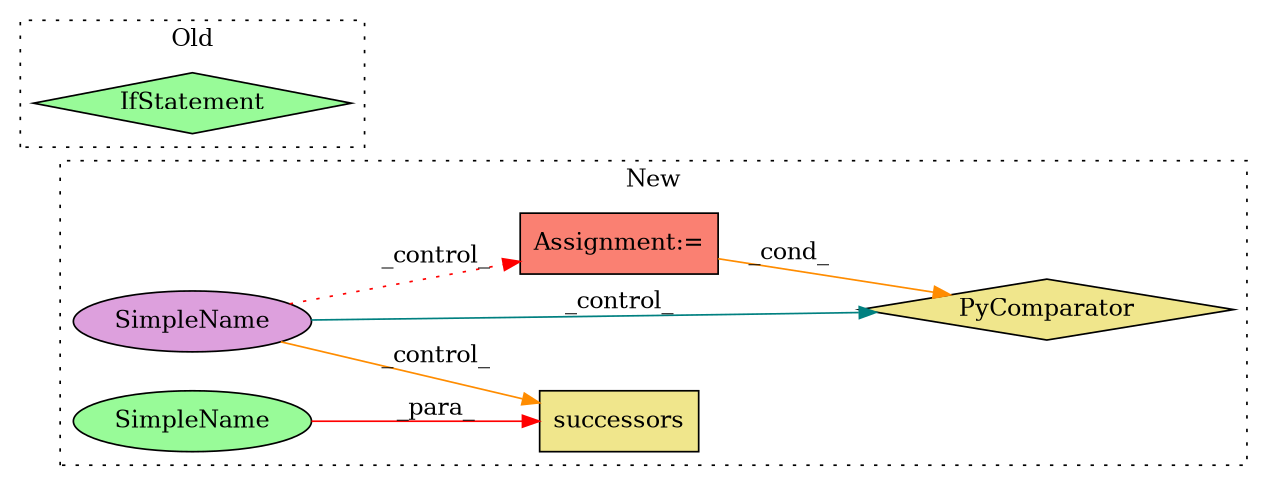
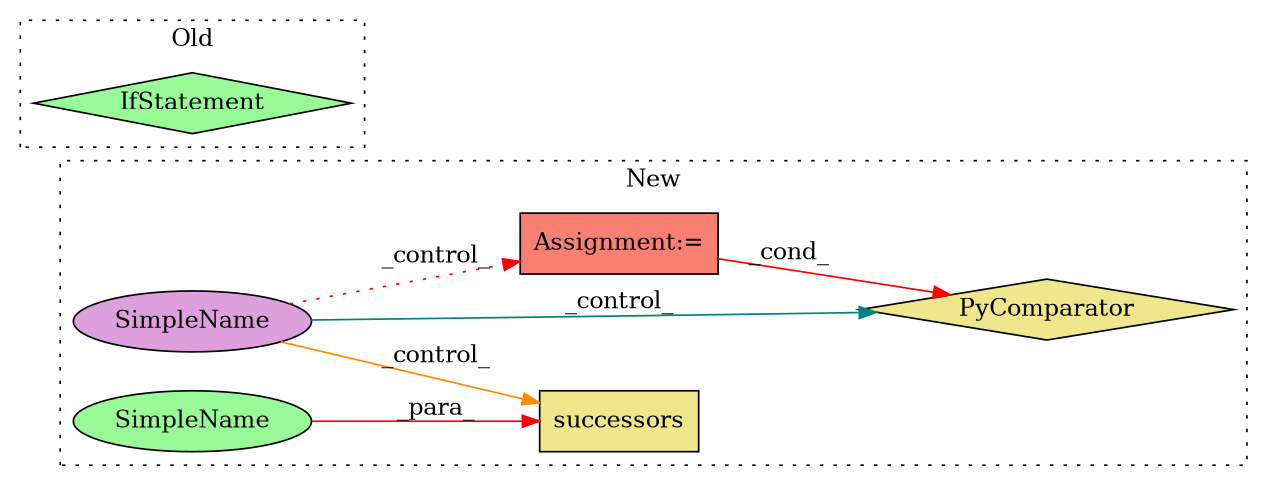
edge "Assignment:=" -> "PyComparator": color darkorange -> red
